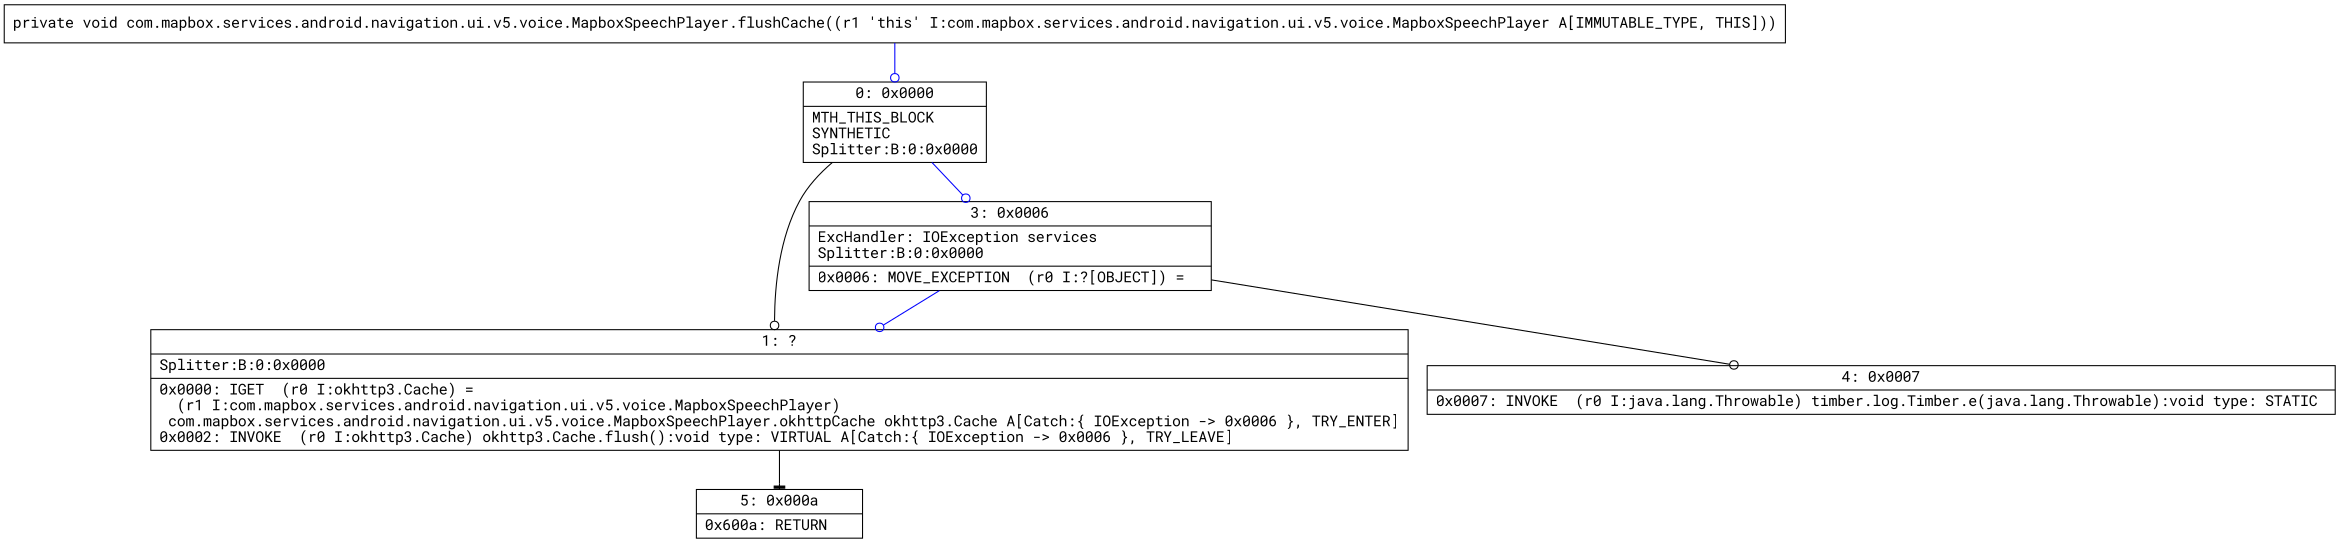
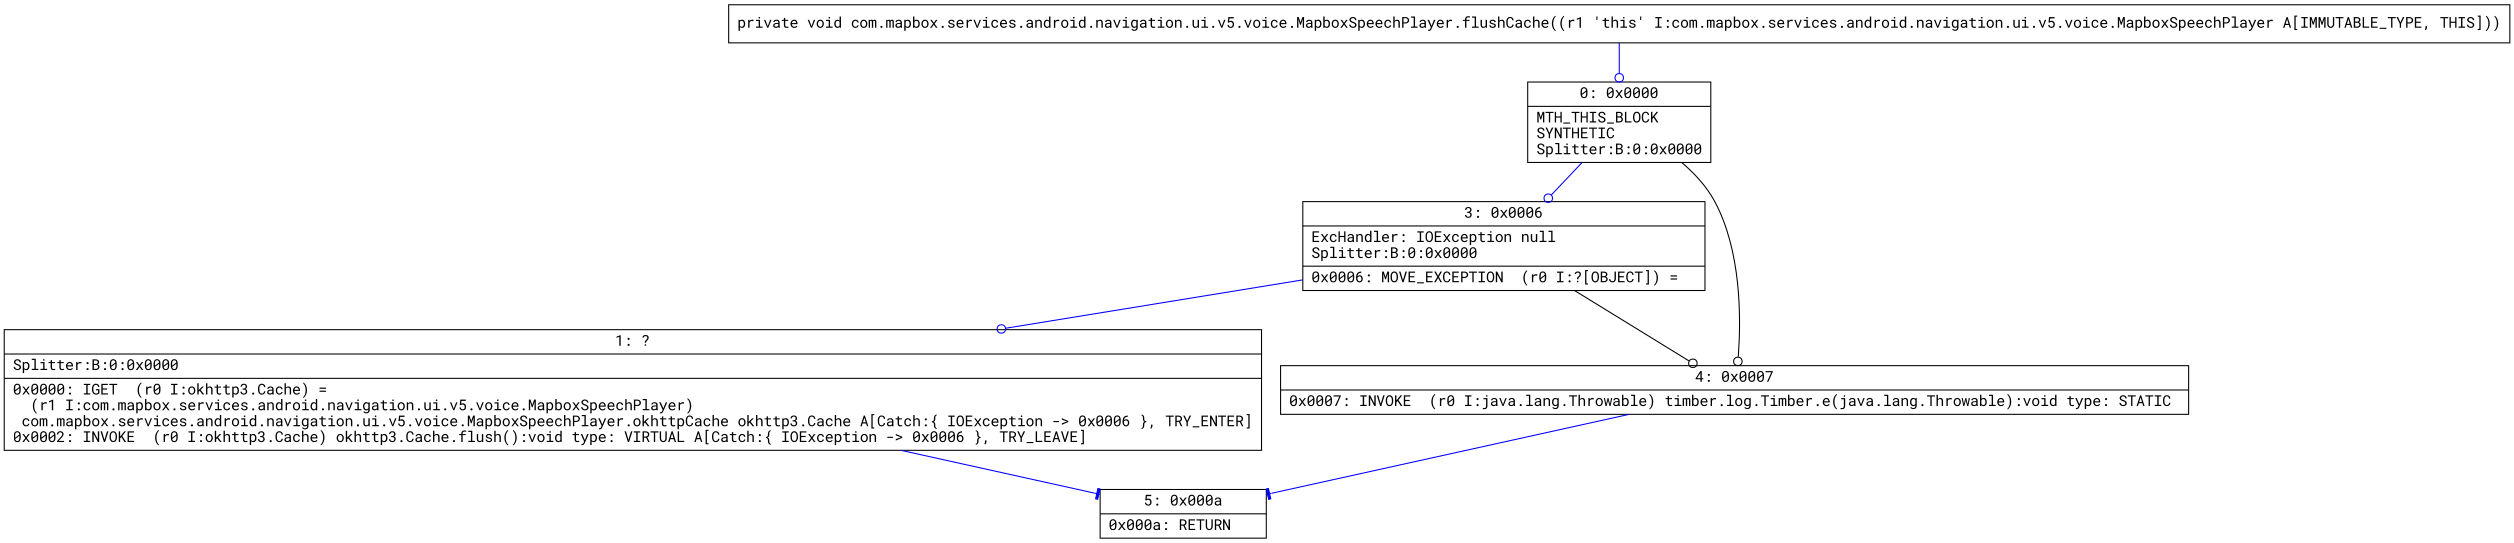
edge "0: 0x0000" -> "1: ?": now "0: 0x0000" -> "4: 0x0007"
node "3: 0x0006": text "ExcHandler: IOException services" -> "ExcHandler: IOException null"
edge "4: 0x0007" -> "5: 0x000a": added
edge "1: ?" -> "5: 0x000a": color black -> blue
node "5: 0x000a": text "0x600a: RETURN" -> "0x000a: RETURN"
